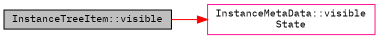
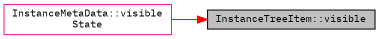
edge "InstanceTreeItem::visible" -> "InstanceMetaData::visible State": reversed
